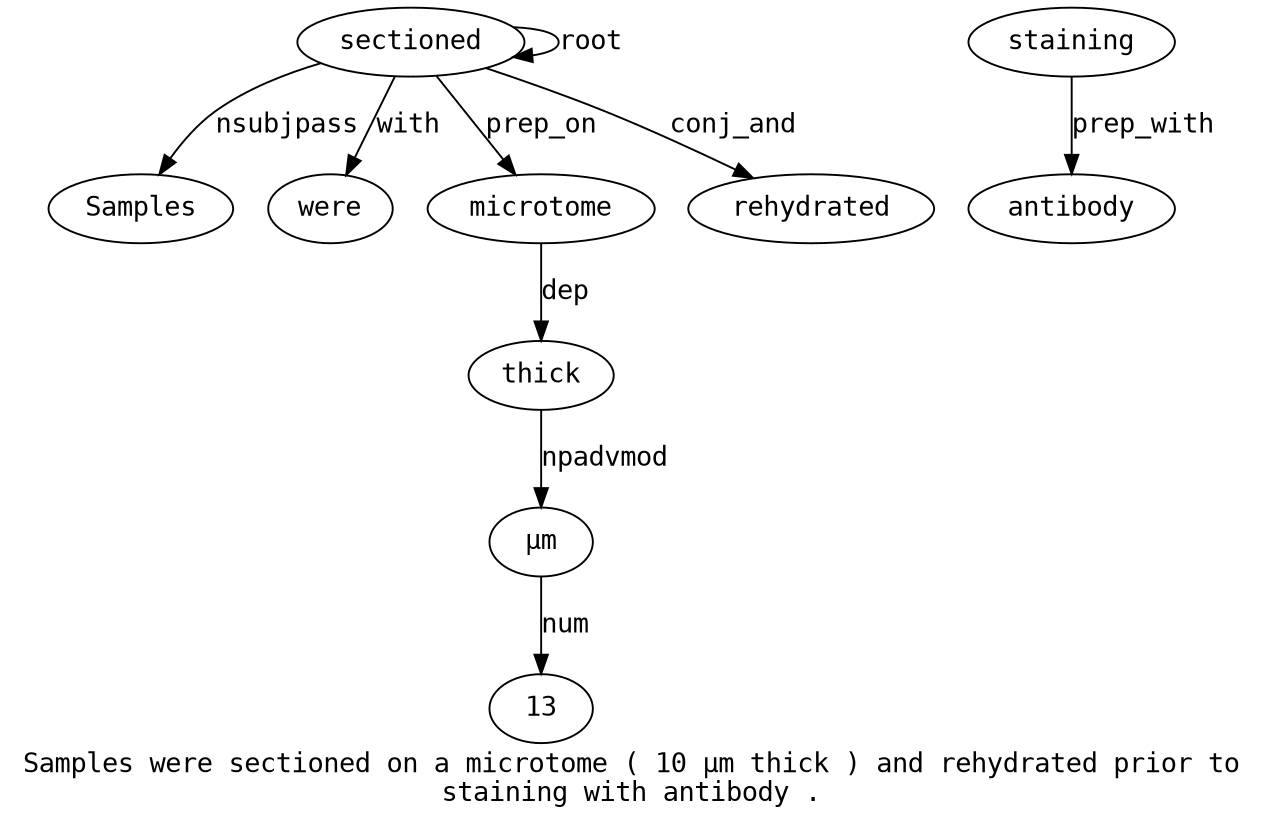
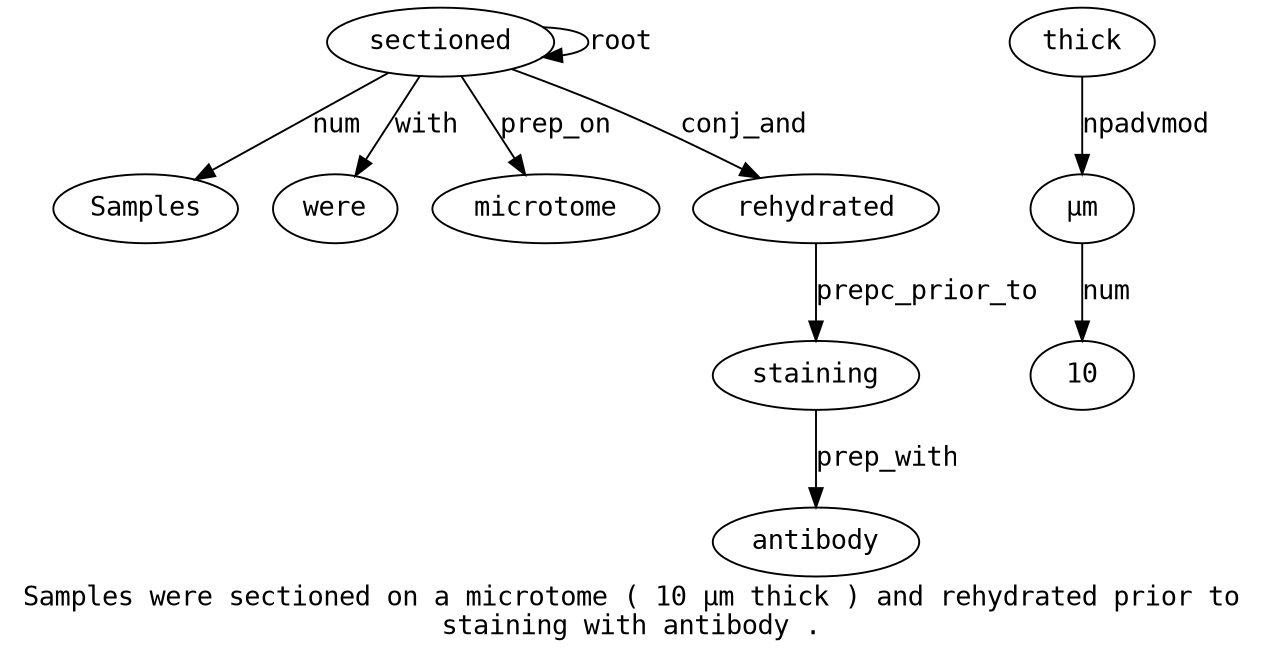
edge "sectioned" -> "Samples": label "nsubjpass" -> "num"
edge "microtome" -> "thick": removed, label "dep"
edge "rehydrated" -> "staining": added, label "prepc_prior_to"
node "13": label "13" -> "10"
